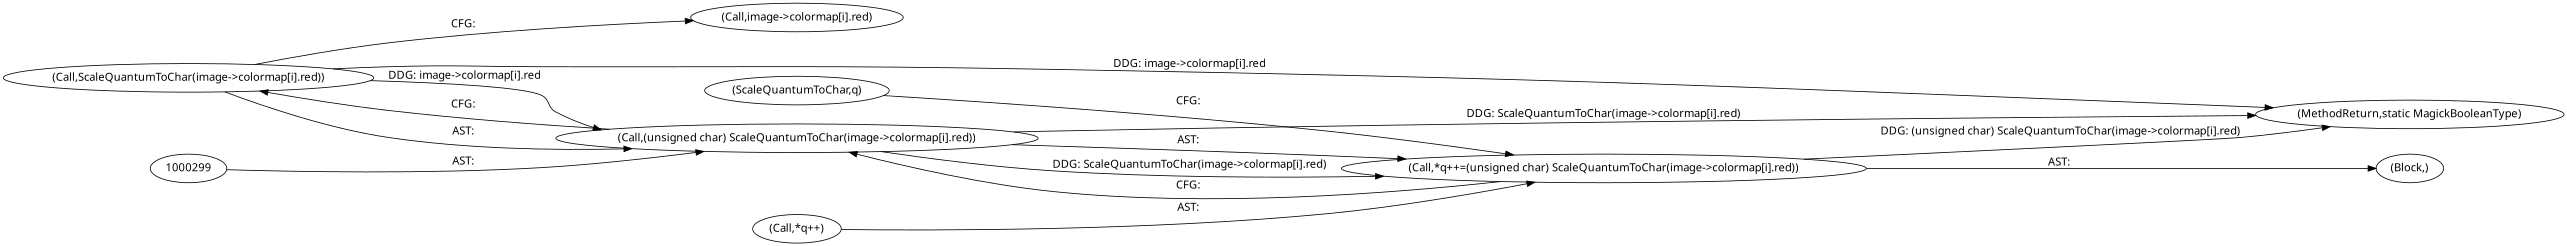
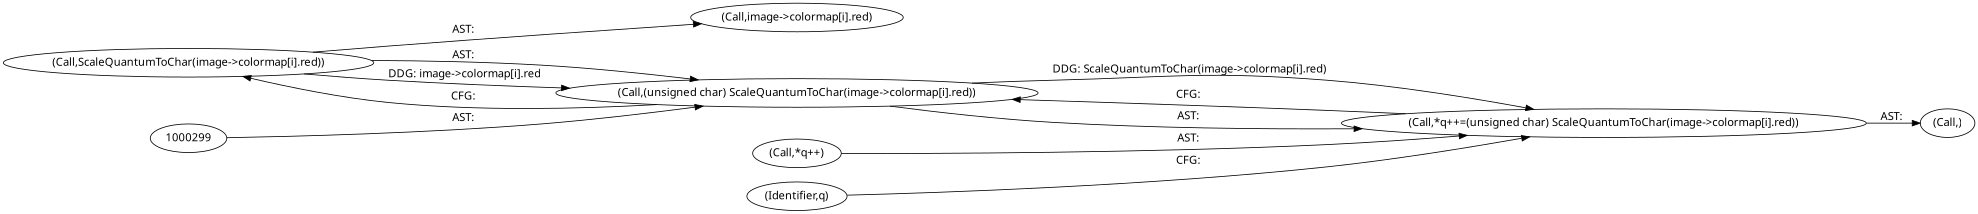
edge "(Call,ScaleQuantumToChar(image->colormap[i].red))" -> "(Call,image->colormap[i].red)": label "CFG: " -> "AST: "
node "(ScaleQuantumToChar,q)": label "(ScaleQuantumToChar,q)" -> "(Identifier,q)"
node "(MethodReturn,static MagickBooleanType)": removed
node "(Block,)": label "(Block,)" -> "(Call,)"
